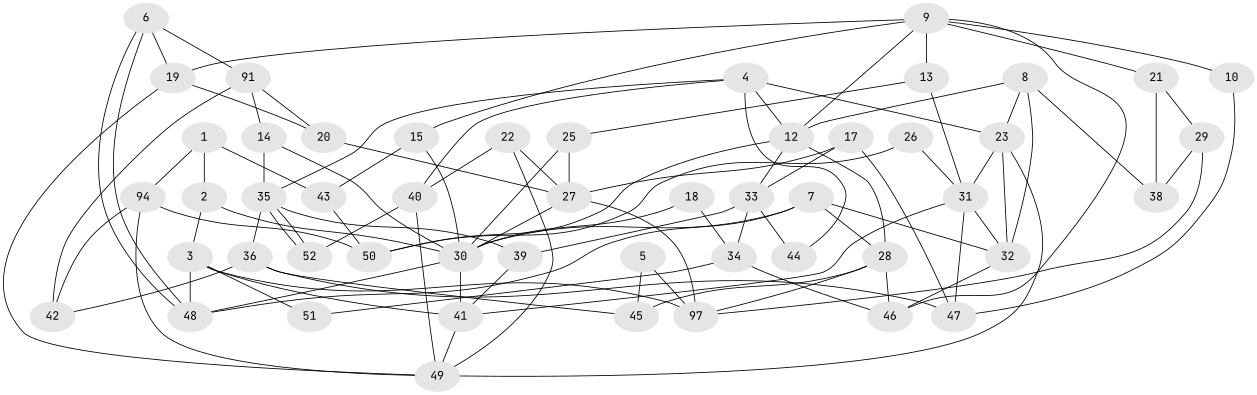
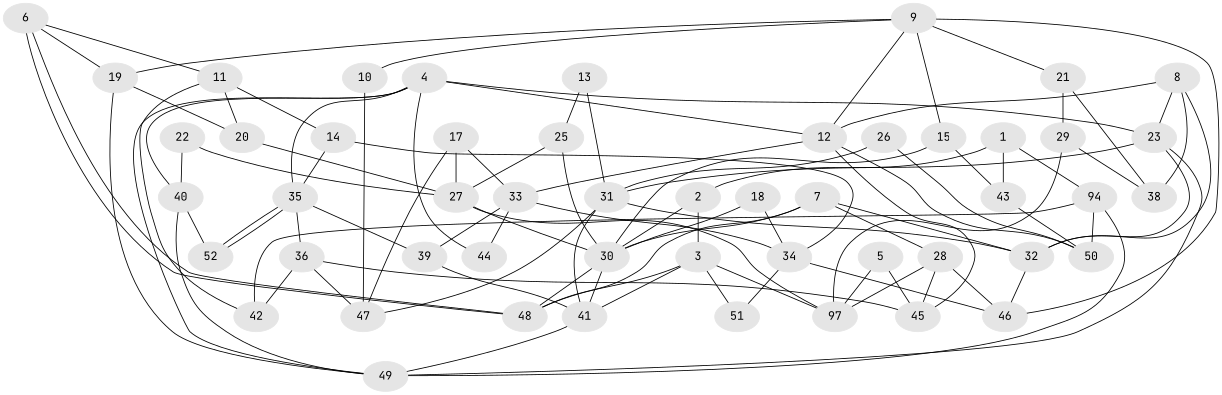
edge "9" -- "13": removed
node "91": label "91" -> "11"
edge "12" -- "28": now "12" -- "45"
edge "14" -- "30": now "14" -- "34"
edge "22" -- "49": now "4" -- "49"
